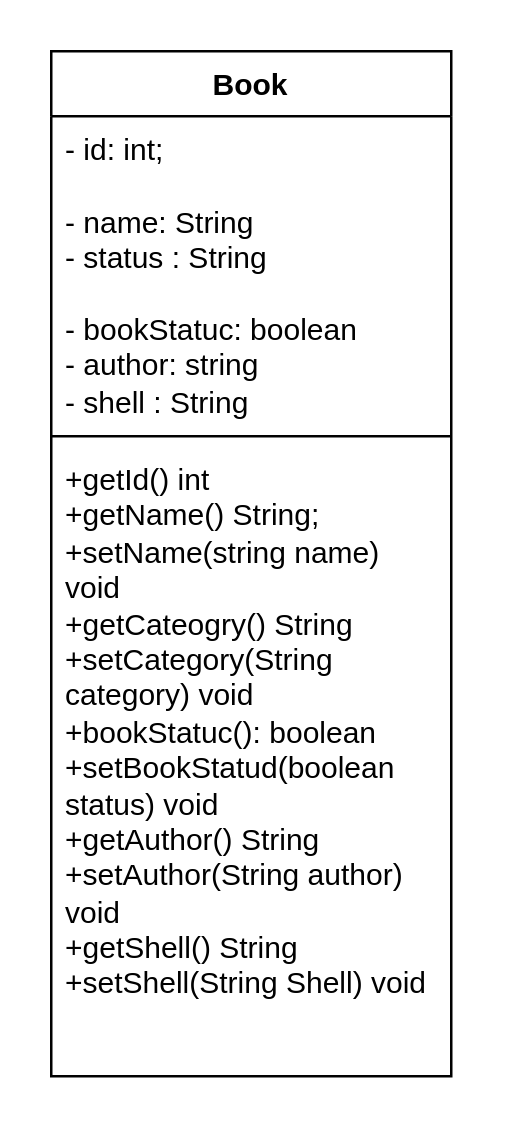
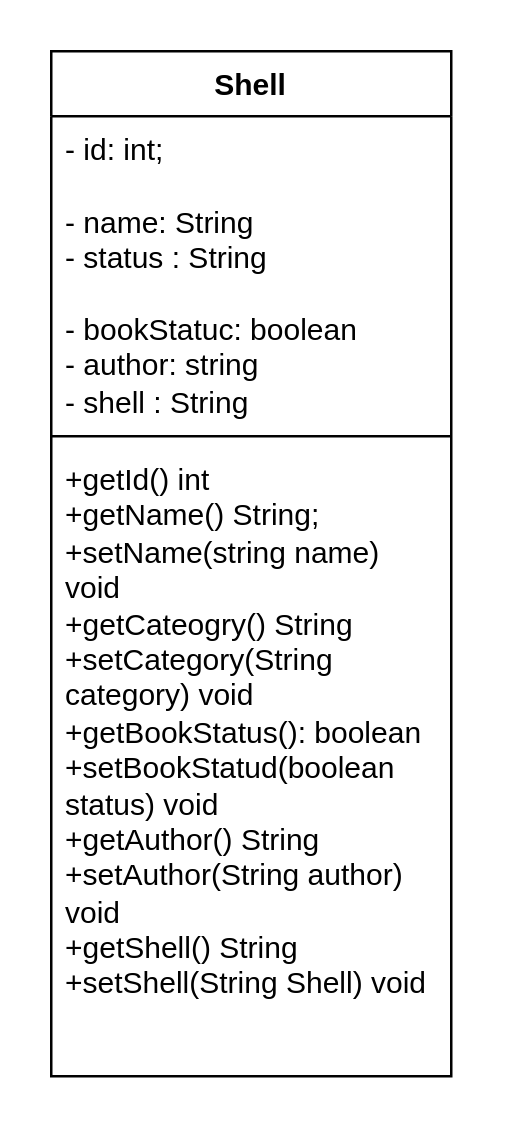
node "Book": label "Book" -> "Shell"
node "+getId() int +getName() String; +setName(string name) void +getCateogry() String +setCategory(String category) void +bookStatuc(): boolean +setBookStatud(boolean status) void +getAuthor() String +setAuthor(String author) void +getShell() String +setShell(String Shell) void": label "+getId() int +getName() String; +setName(string name) void +getCateogry() String +setCategory(String category) void +bookStatuc(): boolean +setBookStatud(boolean status) void +getAuthor() String +setAuthor(String author) void +getShell() String +setShell(String Shell) void" -> "+getId() int +getName() String; +setName(string name) void +getCateogry() String +setCategory(String category) void +getBookStatus(): boolean +setBookStatud(boolean status) void +getAuthor() String +setAuthor(String author) void +getShell() String +setShell(String Shell) void"
